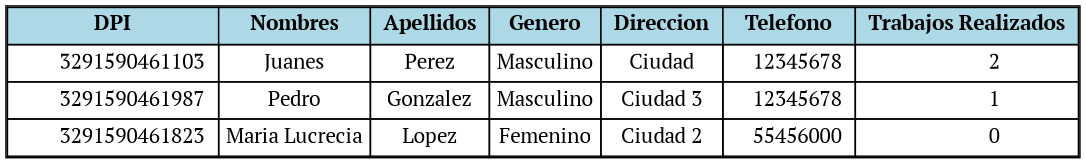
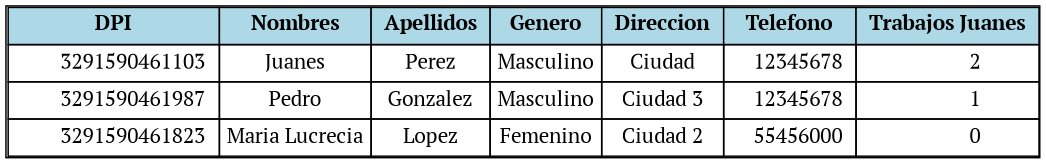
node "DPI": text "Trabajos Realizados" -> "Trabajos Juanes"
